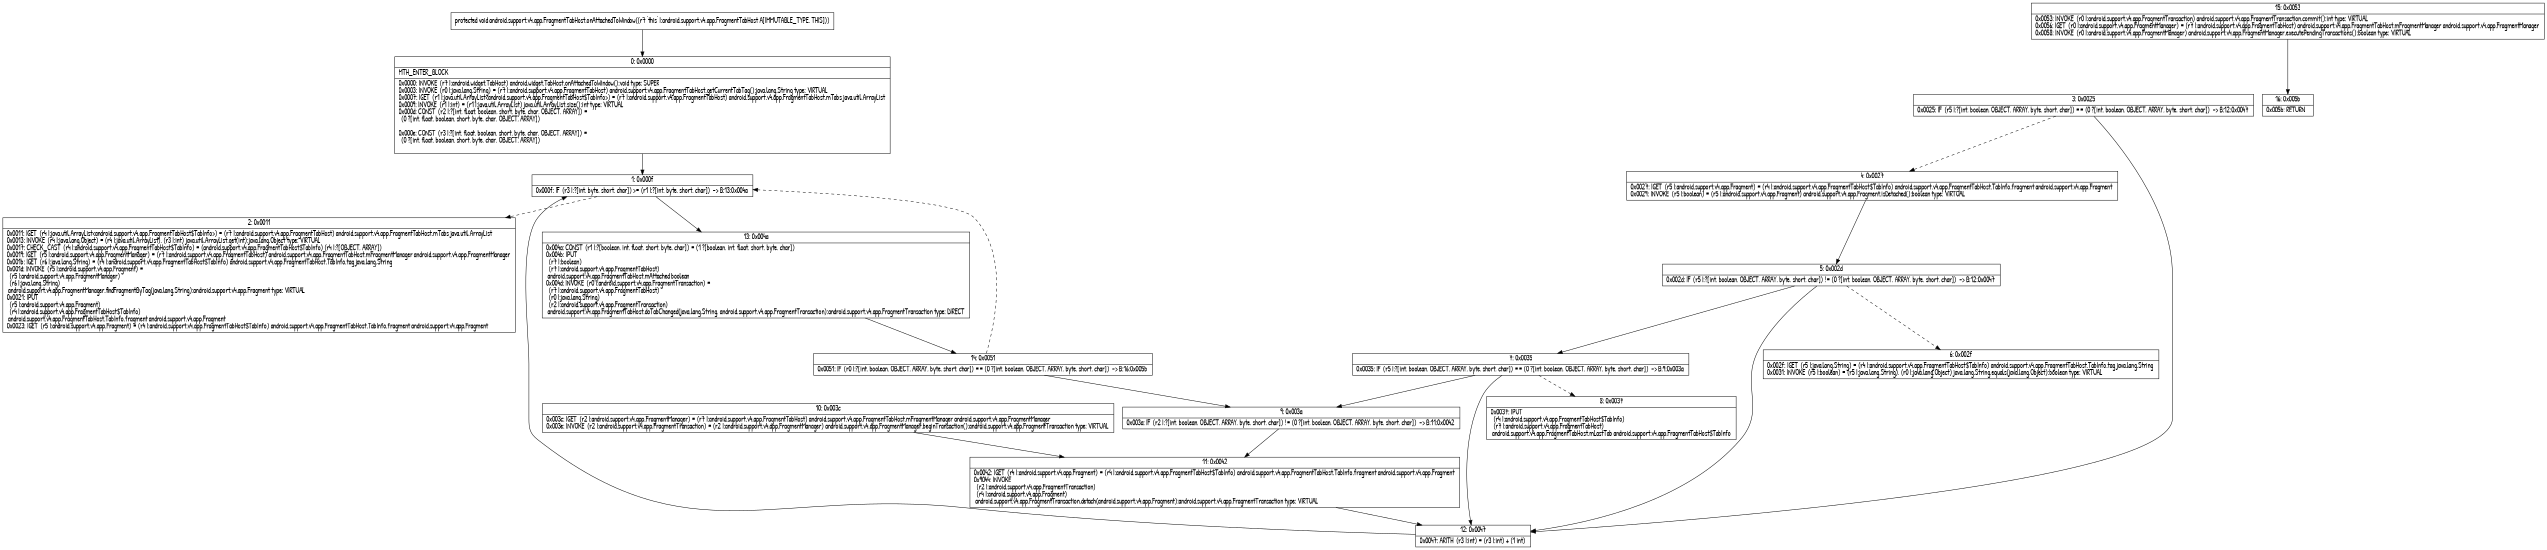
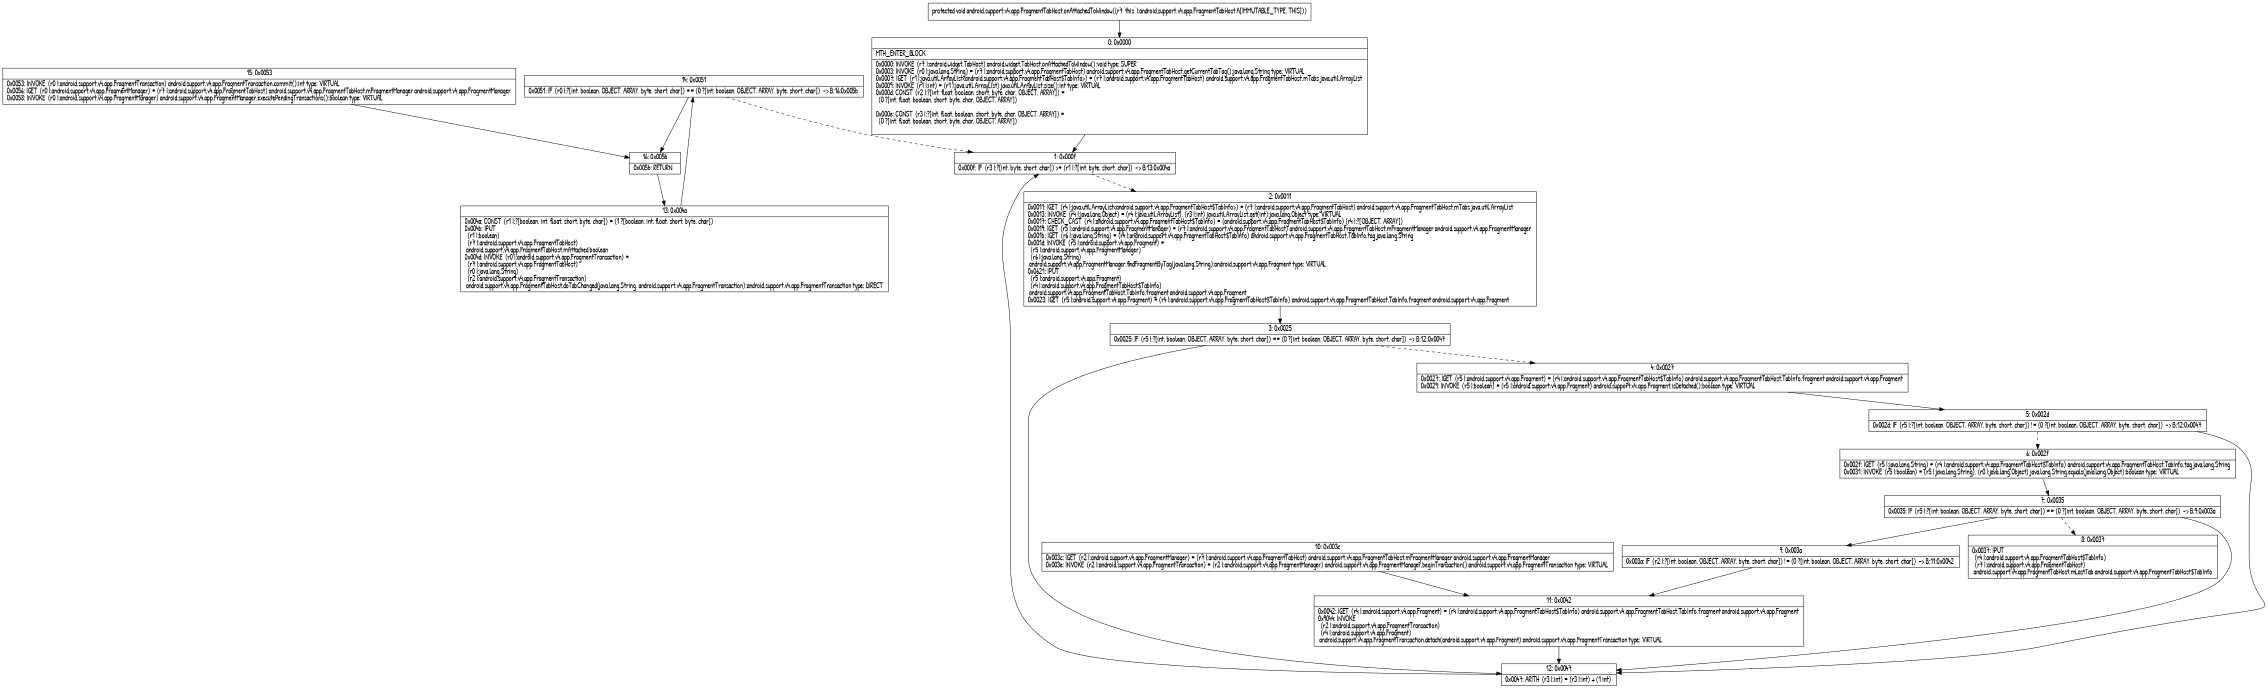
edge "1: 0x000f" -> "13: 0x004a": now "16: 0x005b" -> "13: 0x004a"
node "13: 0x004a": text "(r7 I:boolean)" -> "(r1 I:boolean)"
node "2: 0x0011": text "0x0021: IPUT" -> "0x0621: IPUT"
edge "2: 0x0011" -> "3: 0x0025": added
edge "5: 0x002d" -> "7: 0x0035": now "6: 0x002f" -> "7: 0x0035"
edge "14: 0x0051" -> "9: 0x003a": now "14: 0x0051" -> "16: 0x005b"
